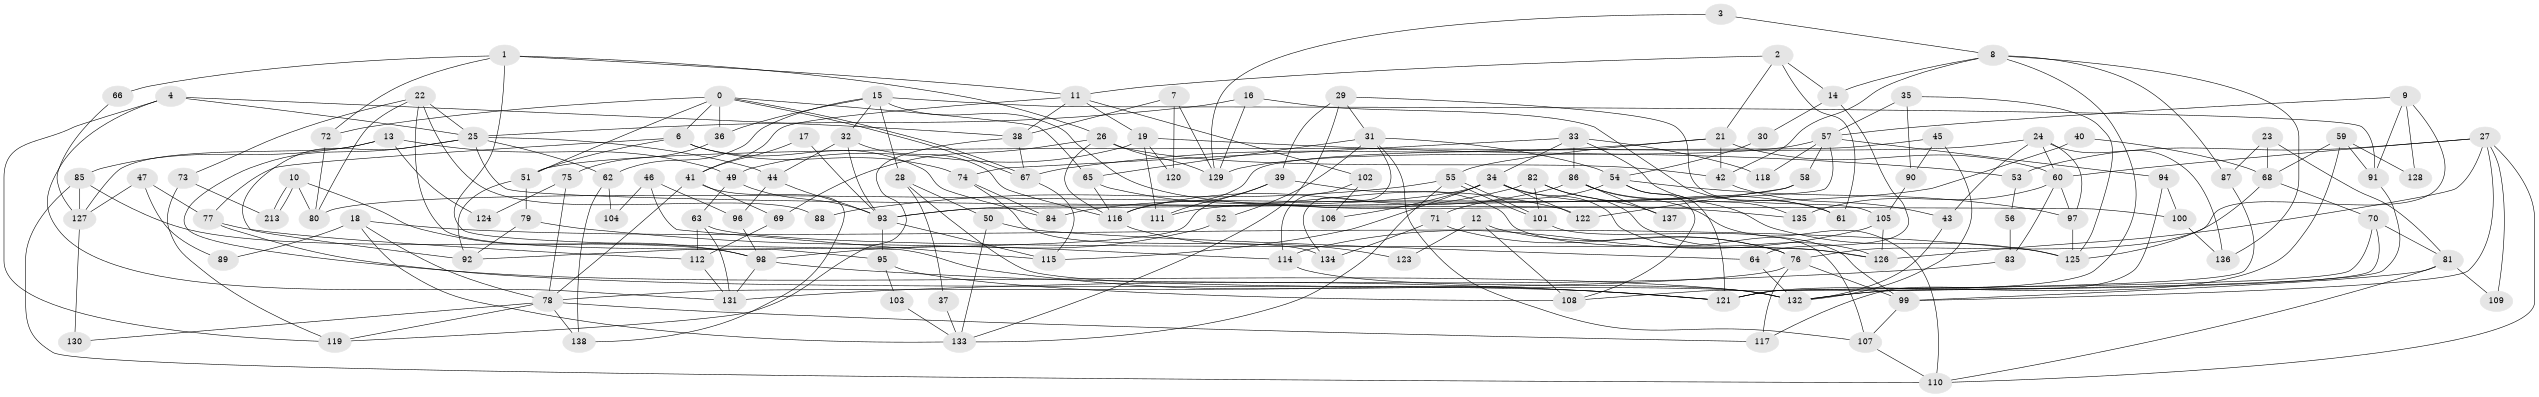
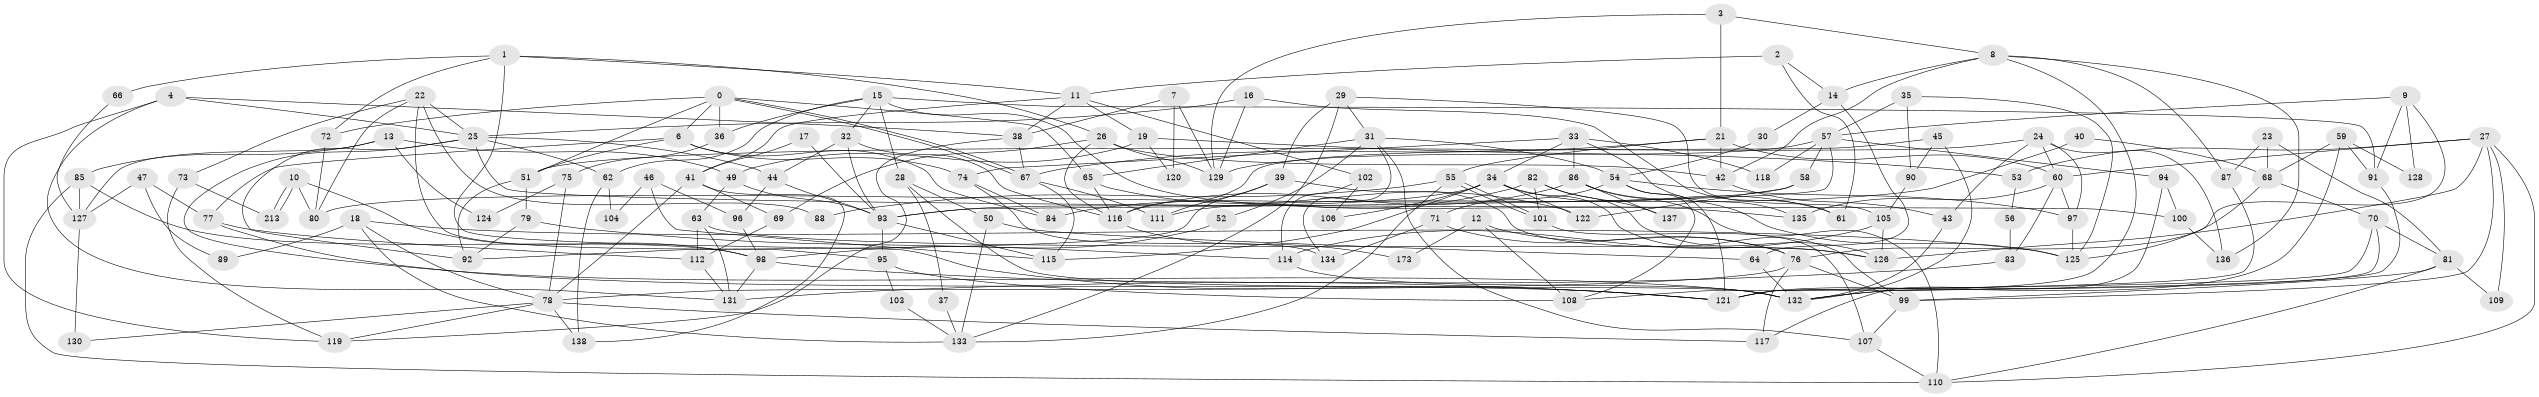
edge "2" -- "21": now "3" -- "21"
edge "19" -- "111": now "67" -- "111"
node "123": label "123" -> "173"
